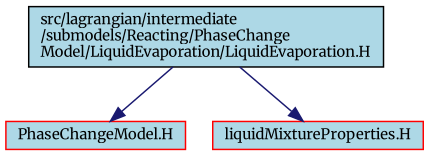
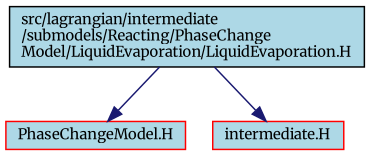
node "liquidMixtureProperties.H": label "liquidMixtureProperties.H" -> "intermediate.H"
